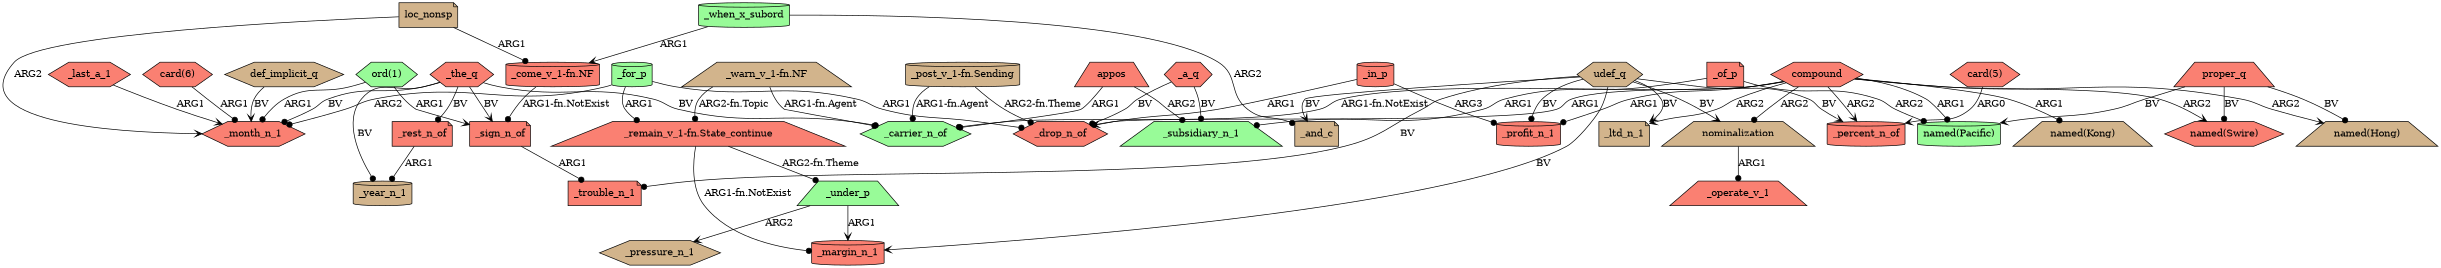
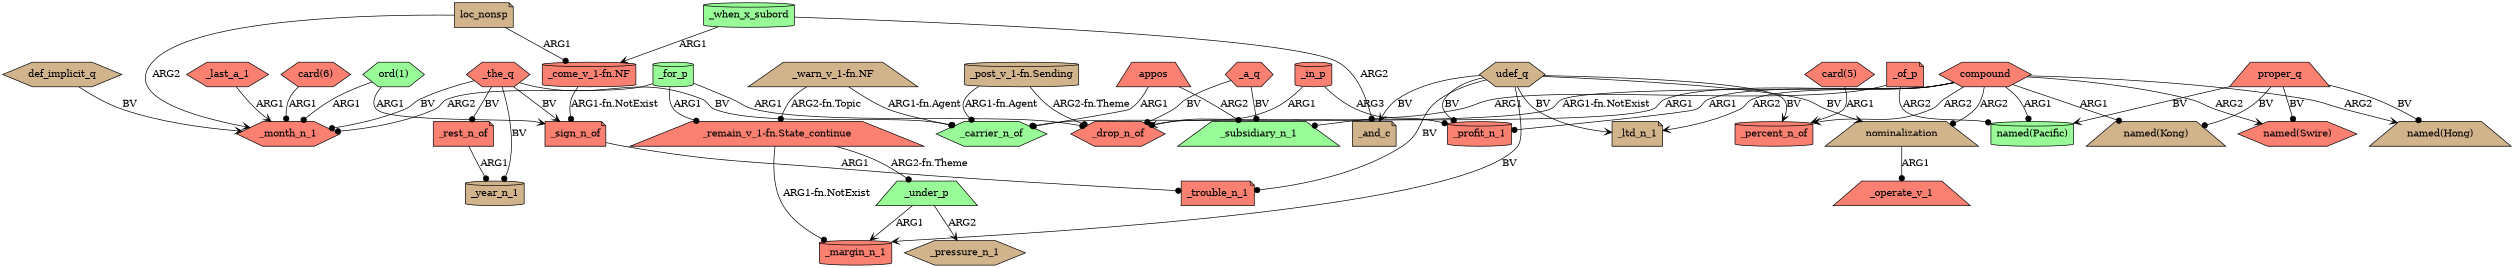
edge "card(5)" -> "_percent_n_of": label "ARG0" -> "ARG1"
edge "proper_q" -> "named(Kong)": added, label "BV"
